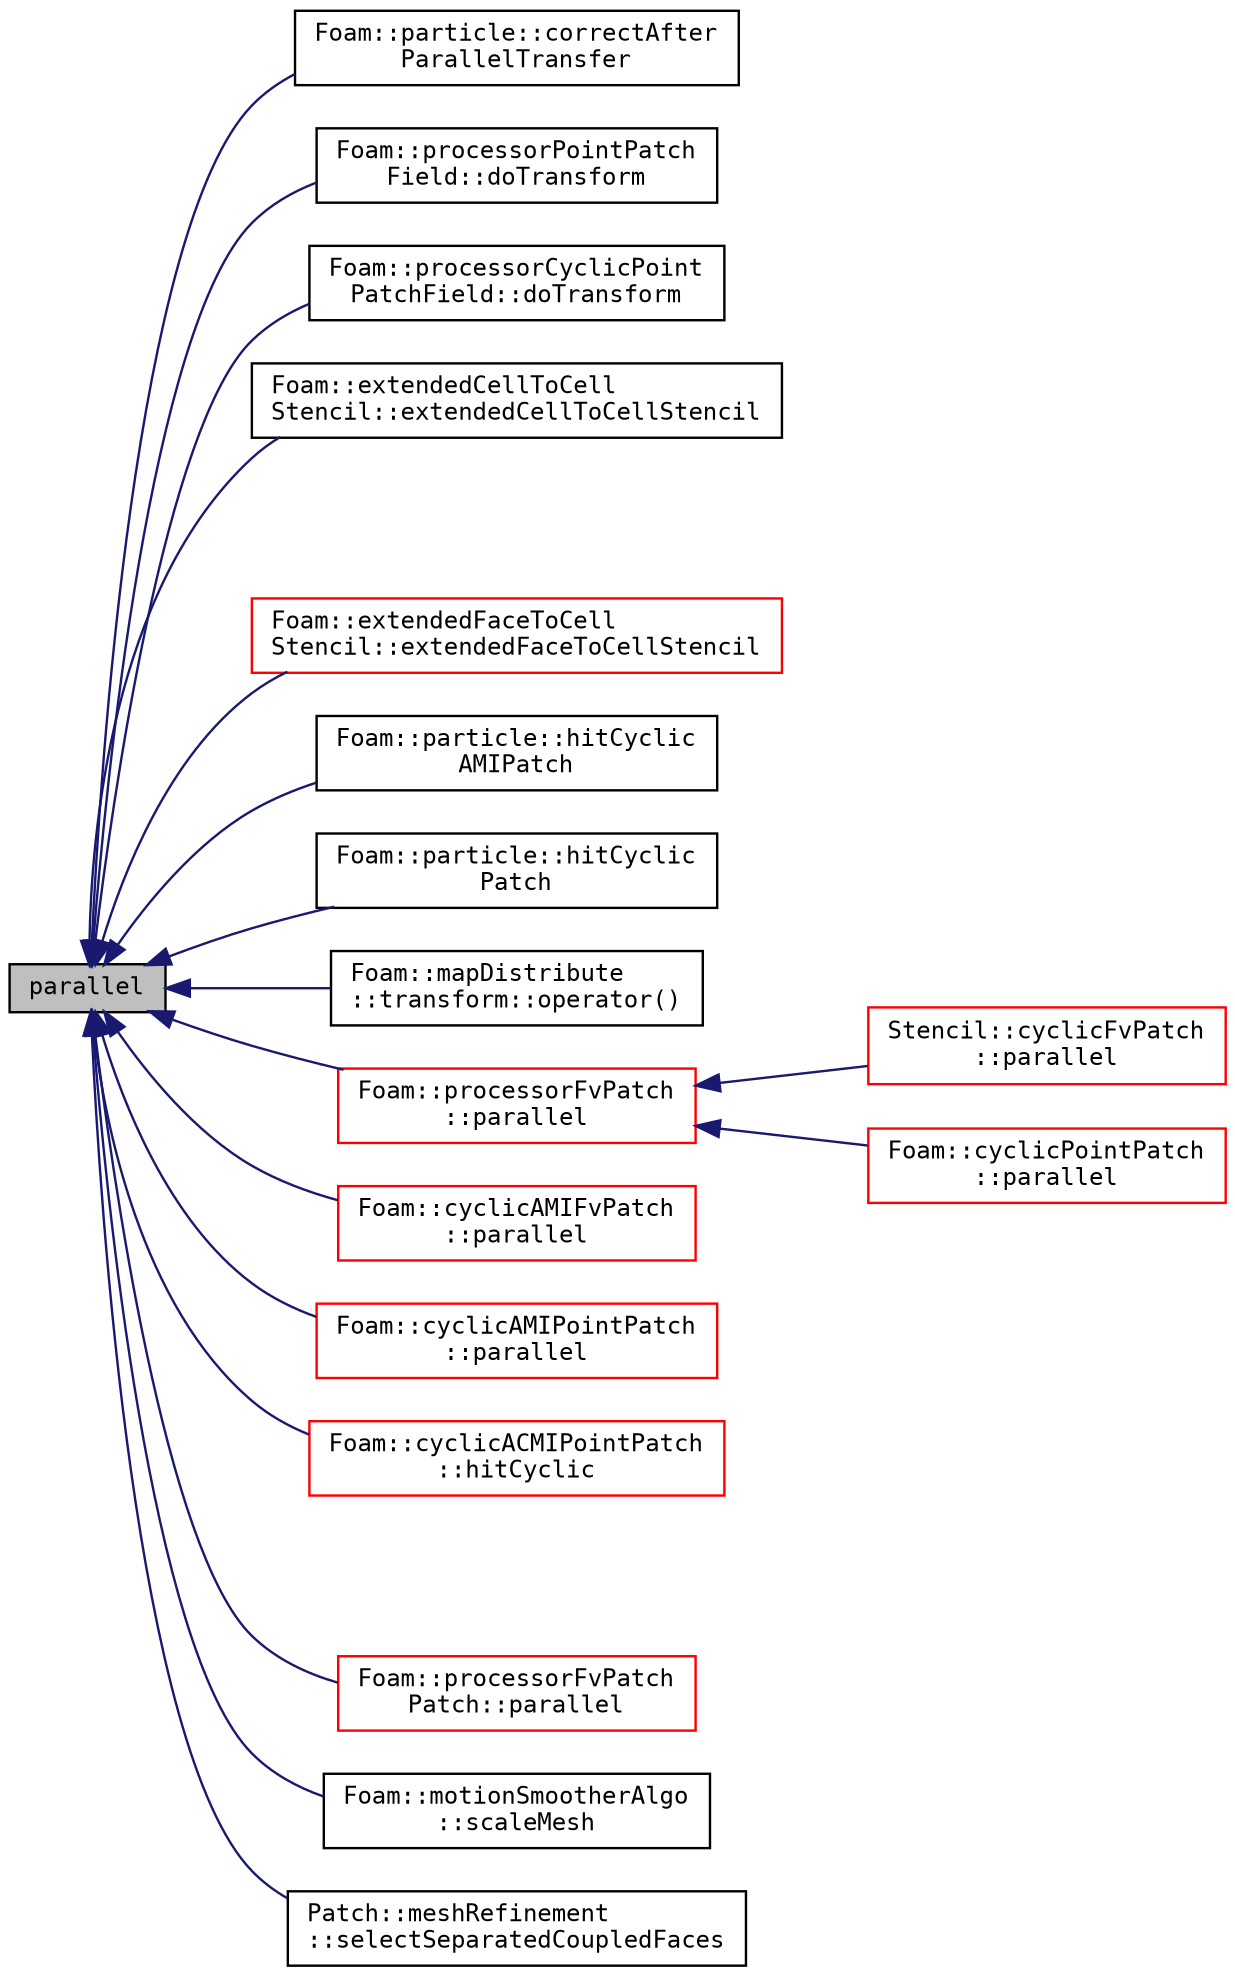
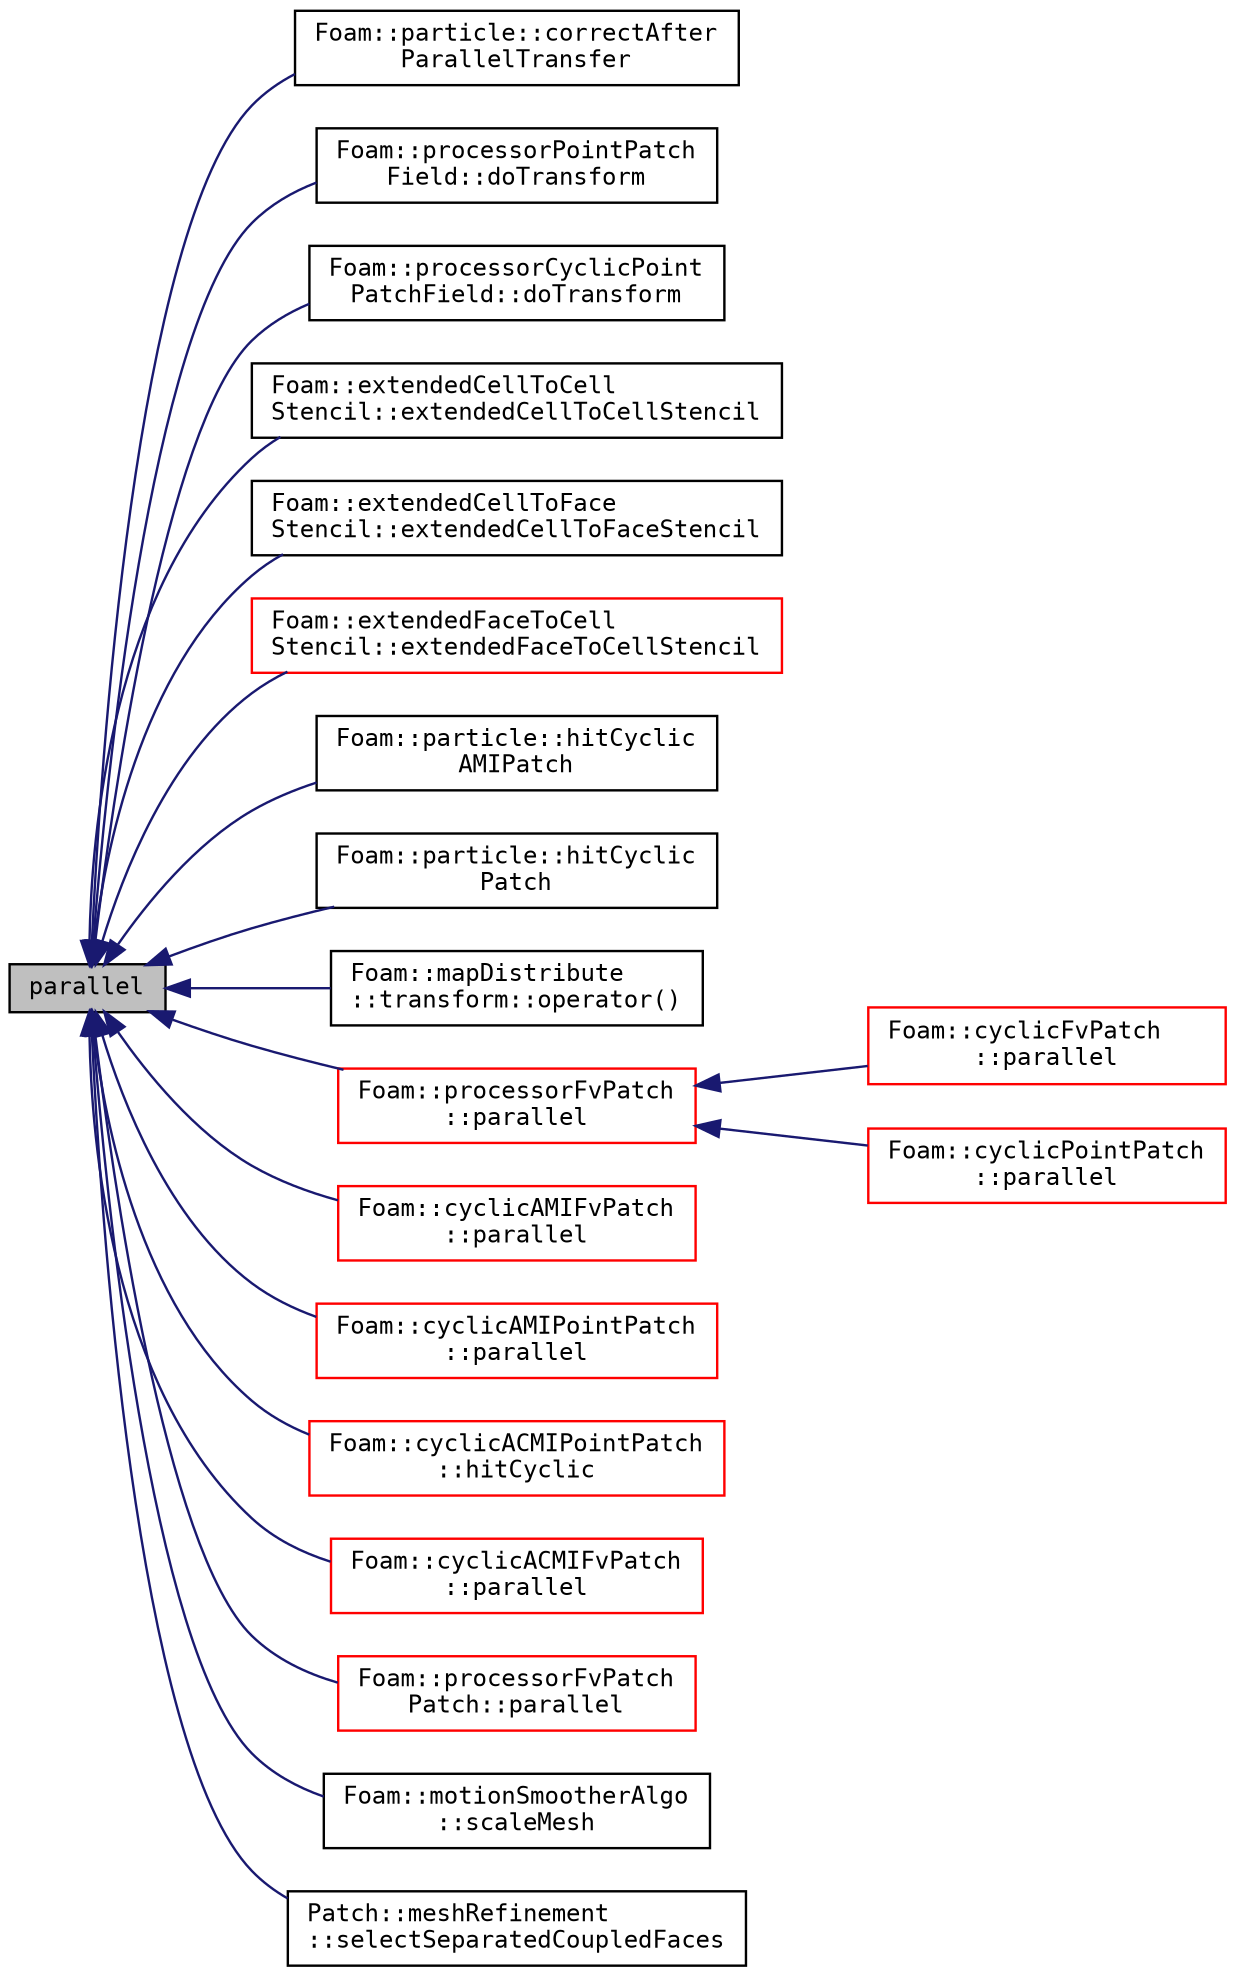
node "Foam::extendedCellToFace Stencil::extendedCellToFaceStencil": added
node "Stencil::cyclicFvPatch ::parallel": label "Stencil::cyclicFvPatch ::parallel" -> "Foam::cyclicFvPatch ::parallel"
node "Foam::cyclicACMIFvPatch ::parallel": added
